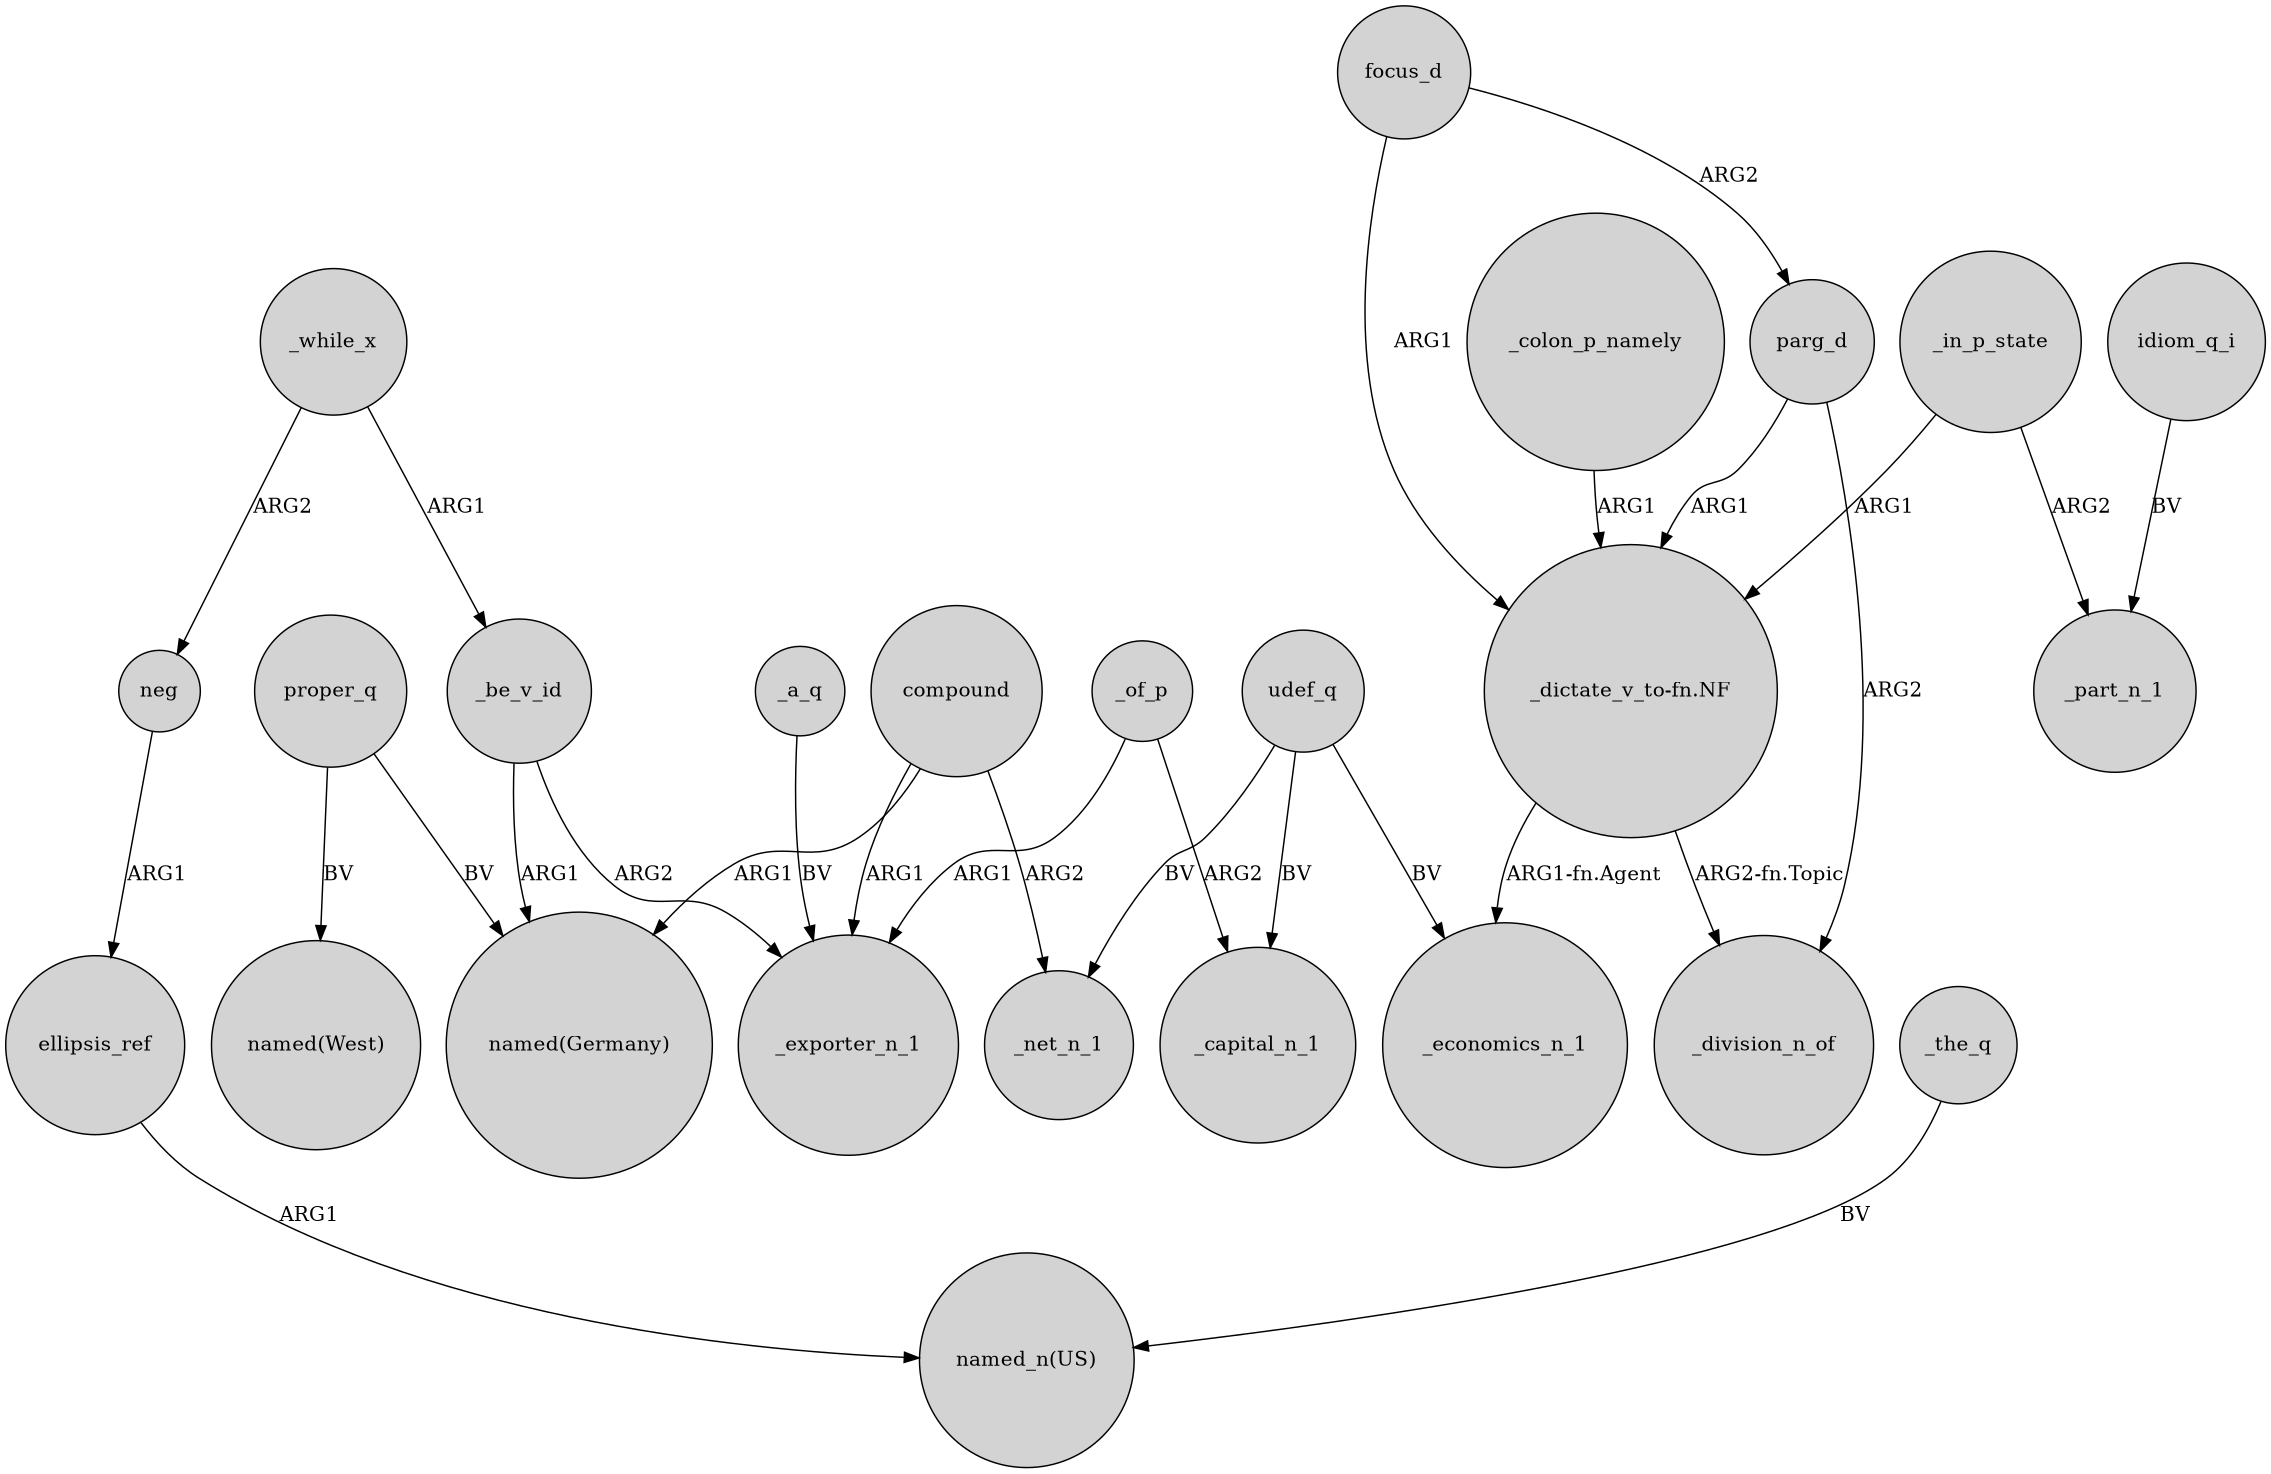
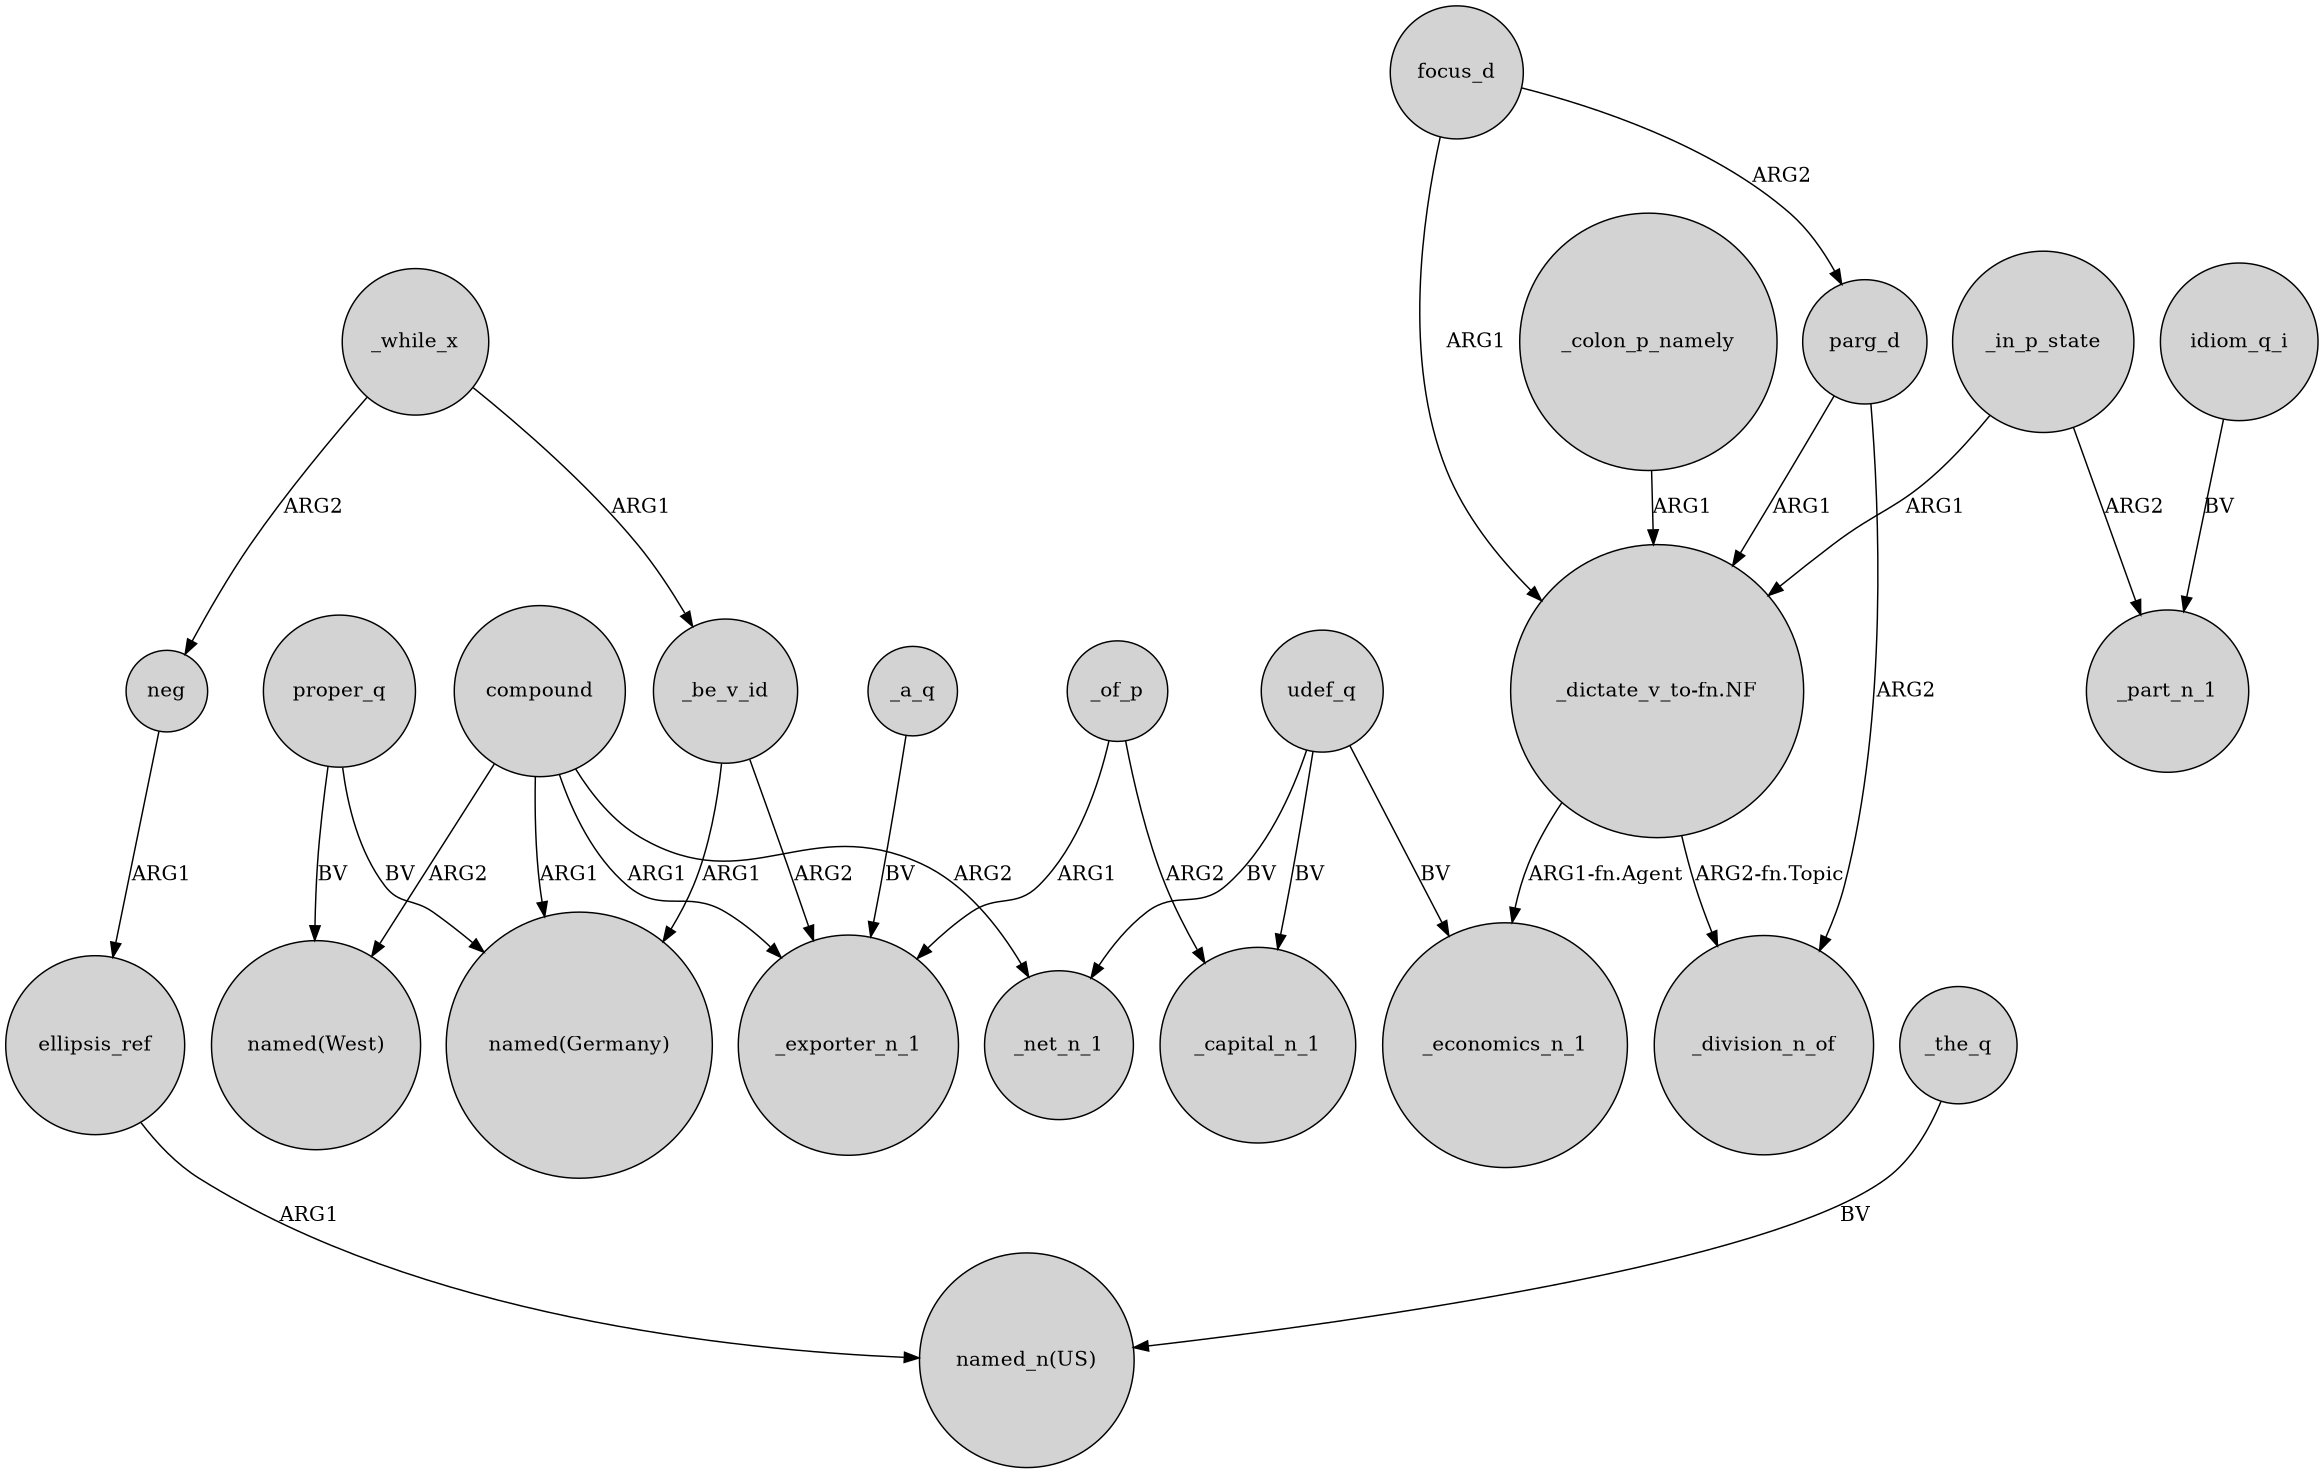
edge "compound" -> "named(West)": added, label "ARG2"
